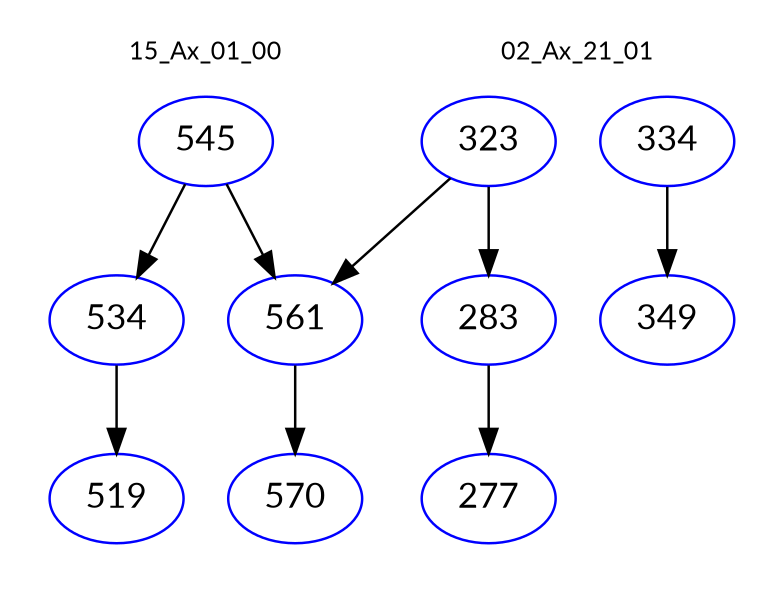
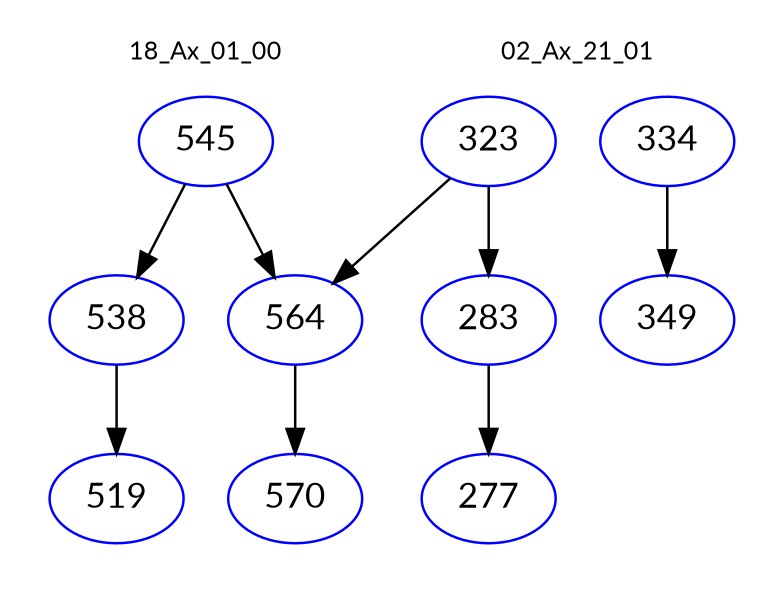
cluster "15_Ax_01_00": label "15_Ax_01_00" -> "18_Ax_01_00"
node "534": label "534" -> "538"
node "561": label "561" -> "564"
